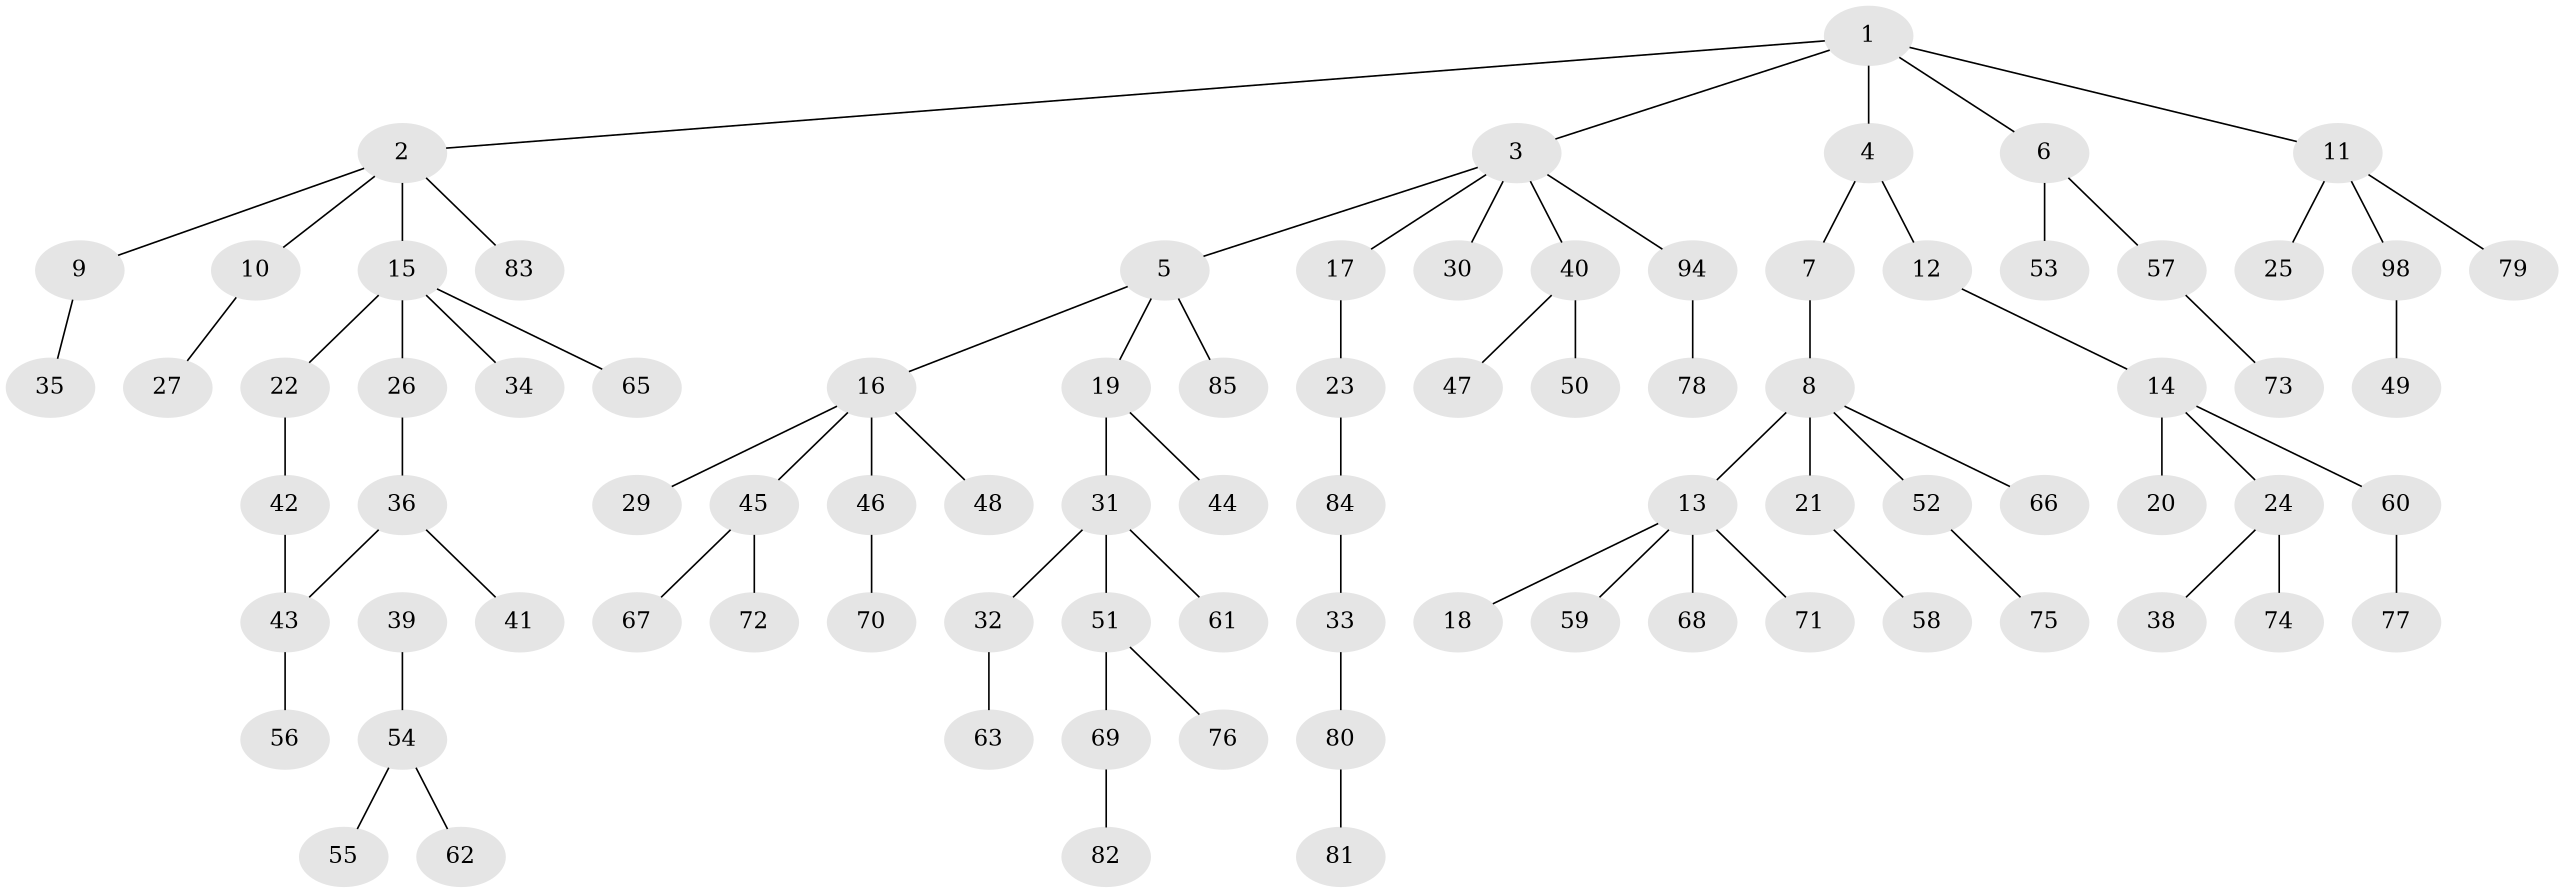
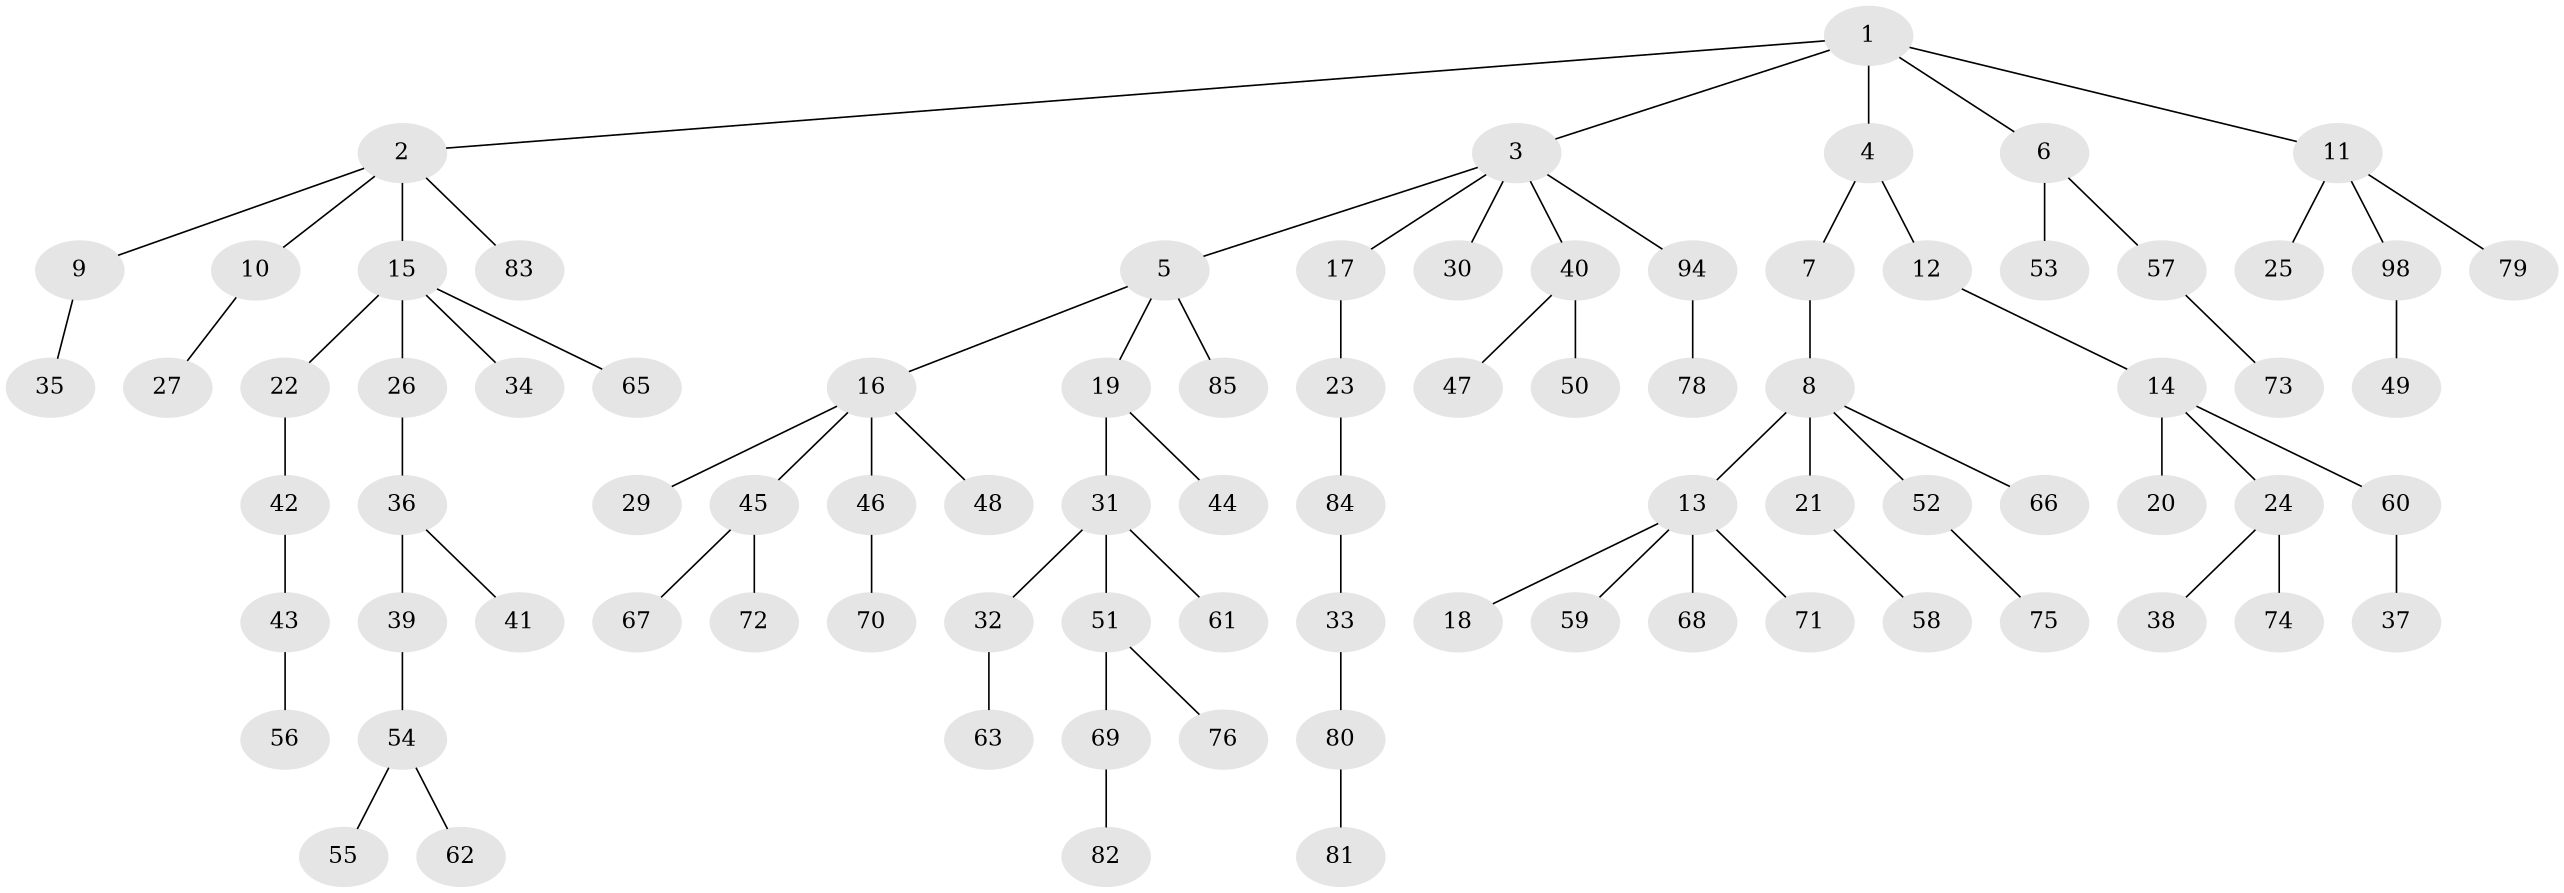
edge "36" -- "43": now "36" -- "39"
node "77": label "77" -> "37"
